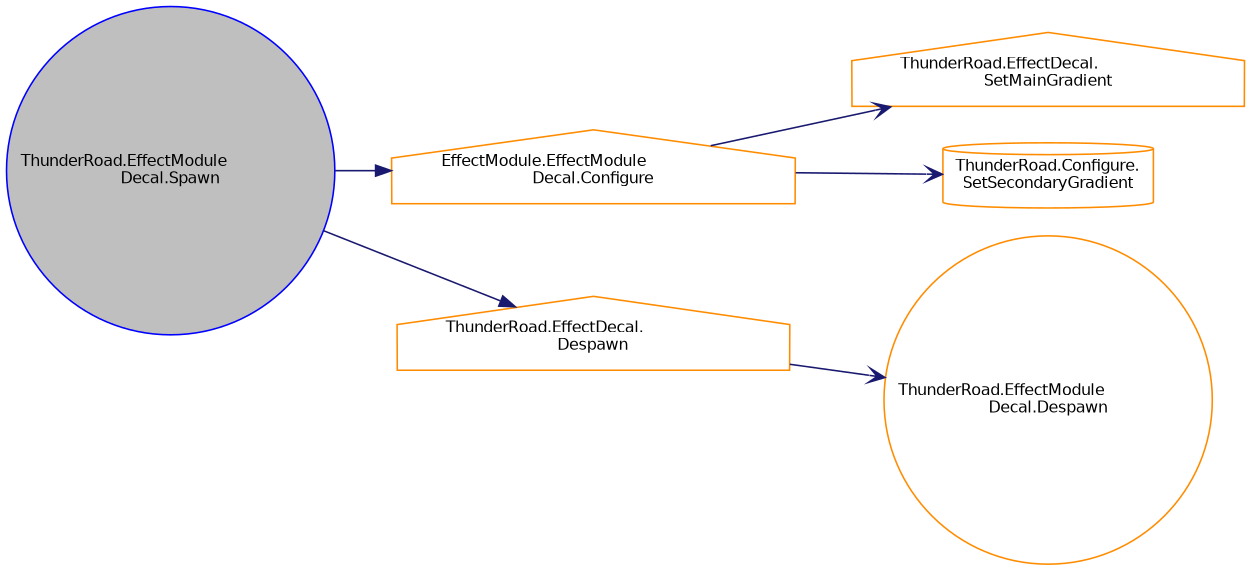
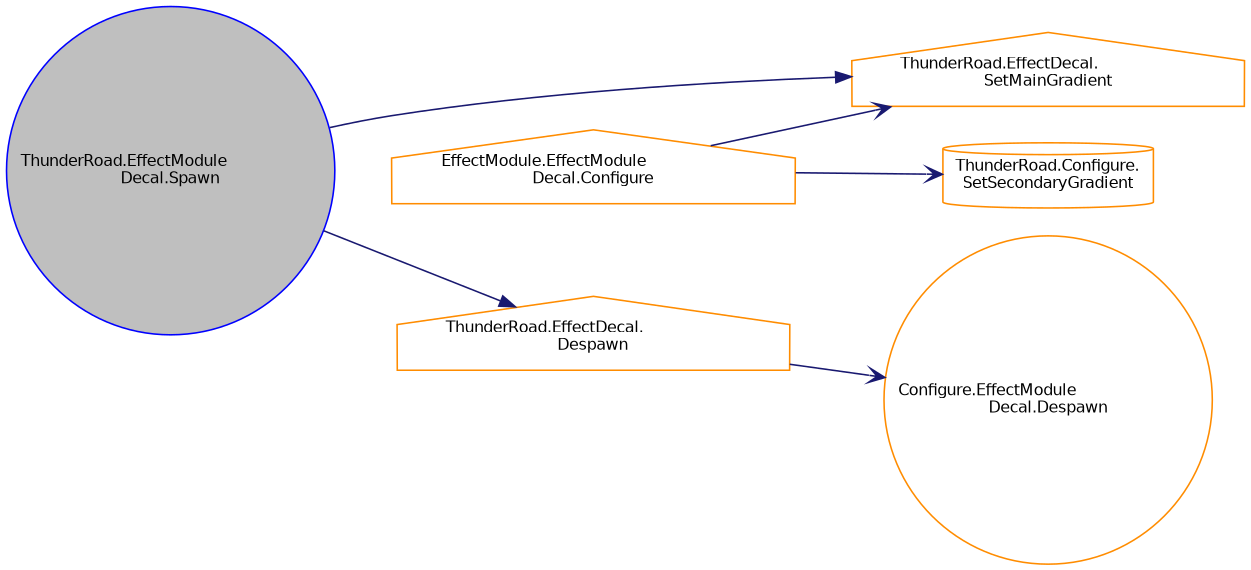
edge "ThunderRoad.EffectModule Decal.Spawn" -> "EffectModule.EffectModule Decal.Configure": now "ThunderRoad.EffectModule Decal.Spawn" -> "ThunderRoad.EffectDecal. SetMainGradient"
node "ThunderRoad.EffectModule Decal.Despawn": label "ThunderRoad.EffectModule Decal.Despawn" -> "Configure.EffectModule Decal.Despawn"
